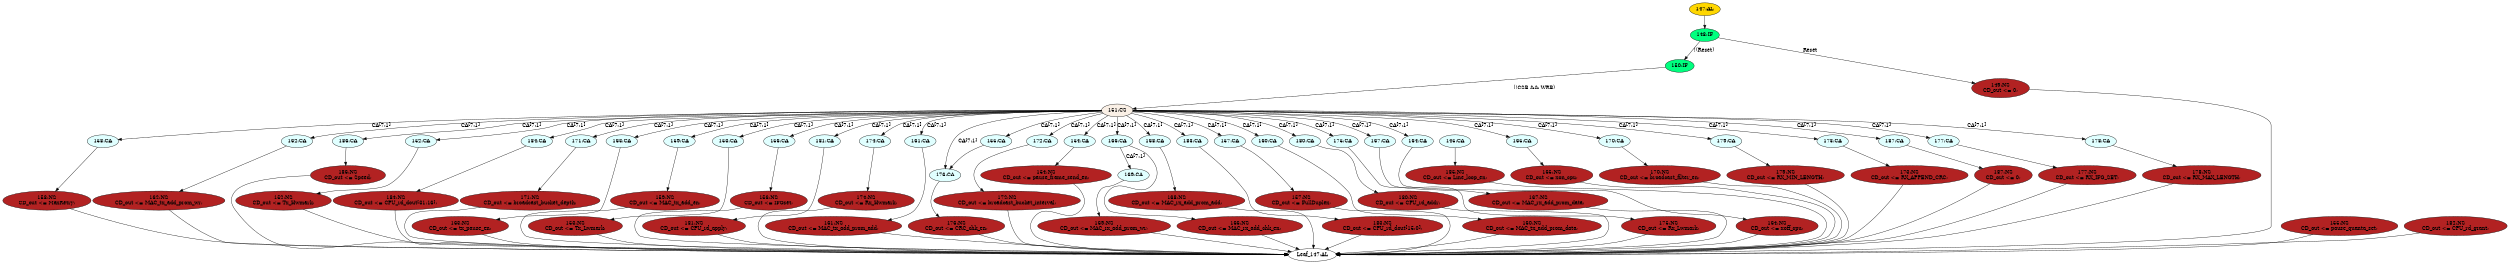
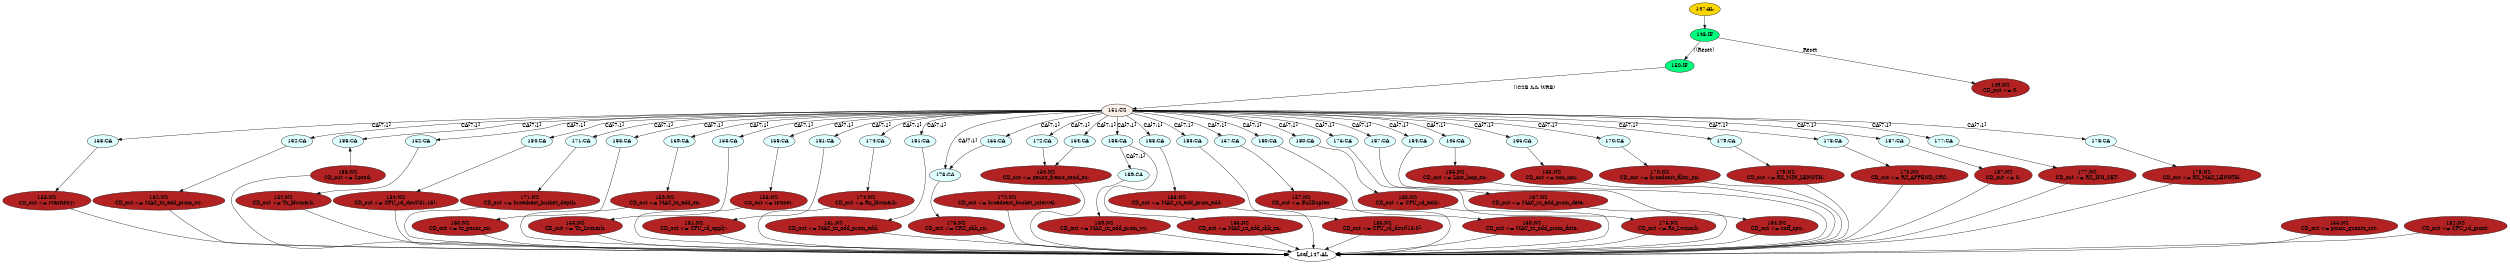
edge "151:CS" -> "145:CA": added, label "CA[7:1]"
edge "186:CA" -> "186:NS CD_out <= Speed;": reversed
edge "172:CA" -> "172:NS CD_out <= broadcast_bucket_interval;": now "172:CA" -> "154:NS CD_out <= pause_frame_send_en;"
edge "149:NS CD_out <= 0;" -> "Leaf_147:AL": removed
